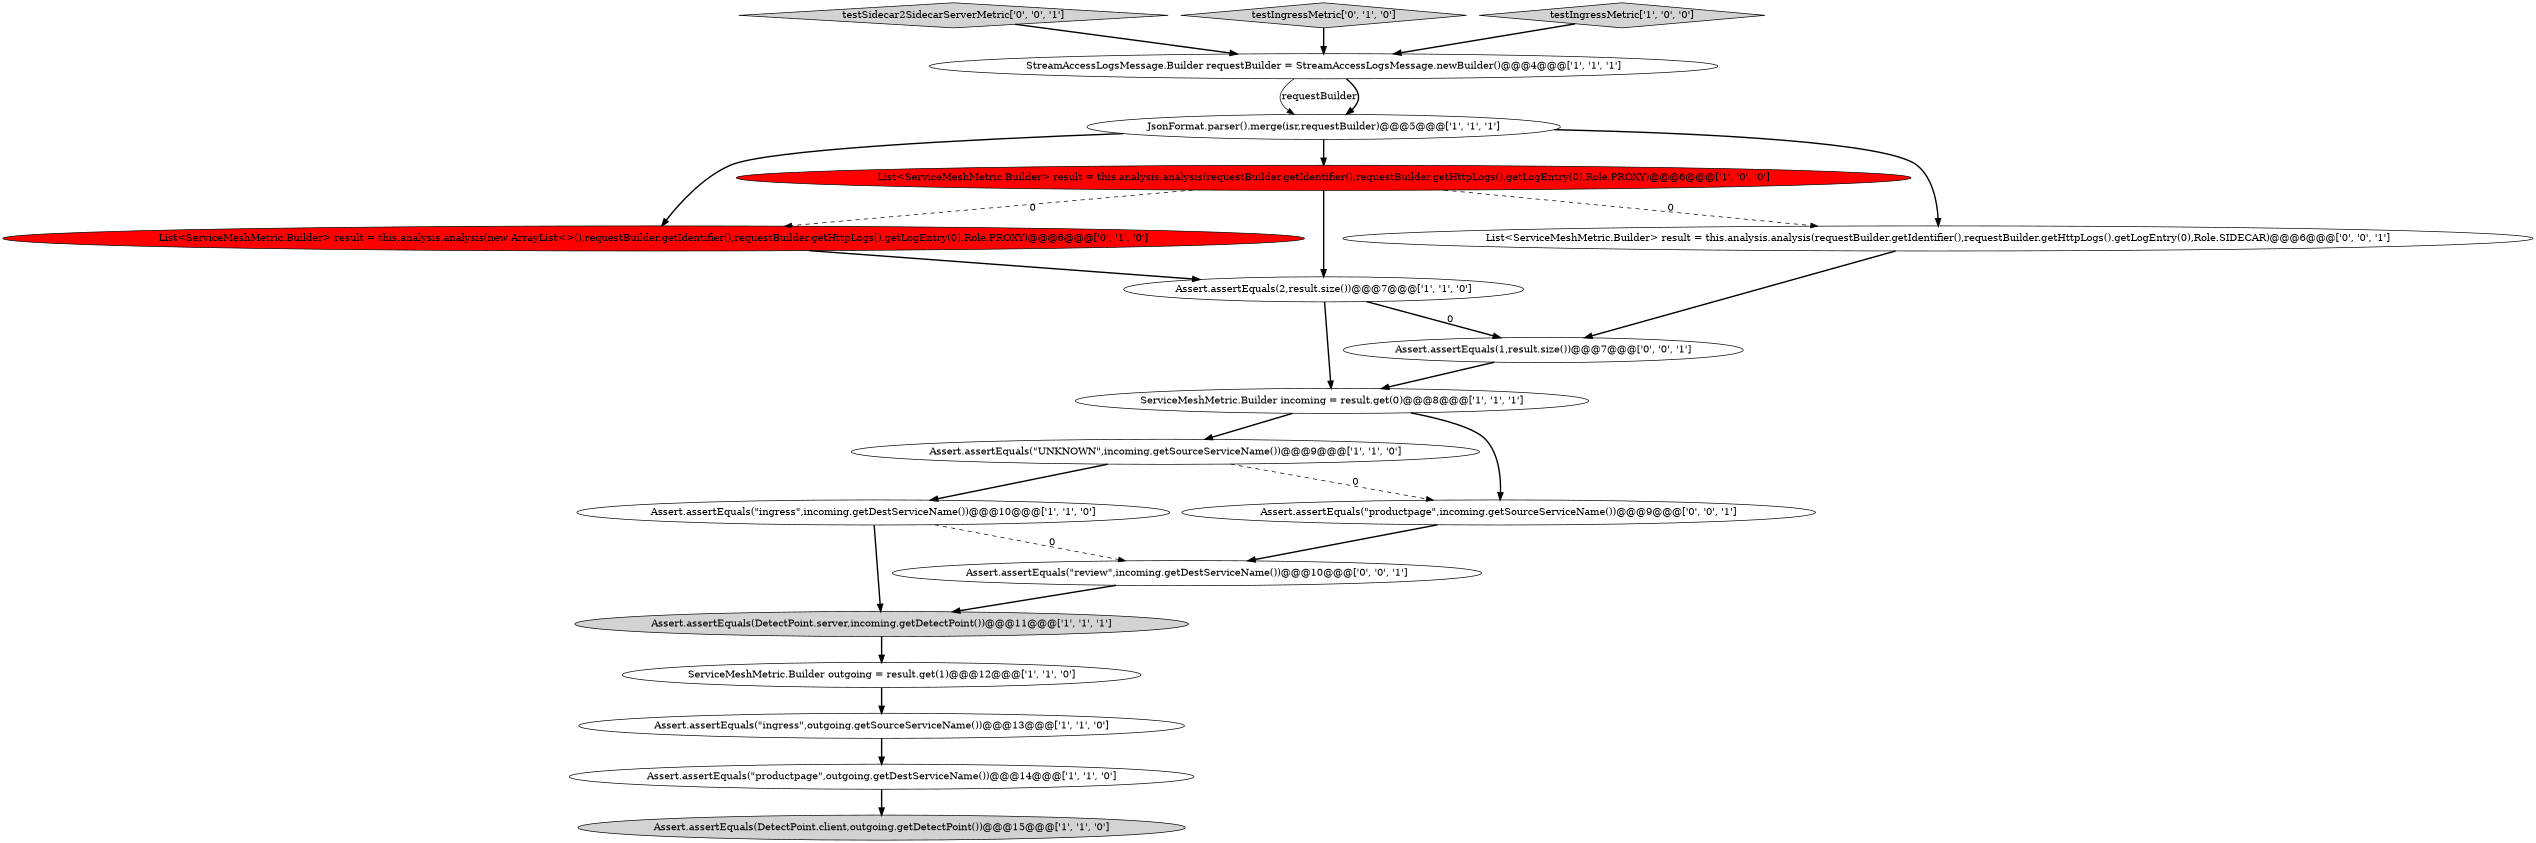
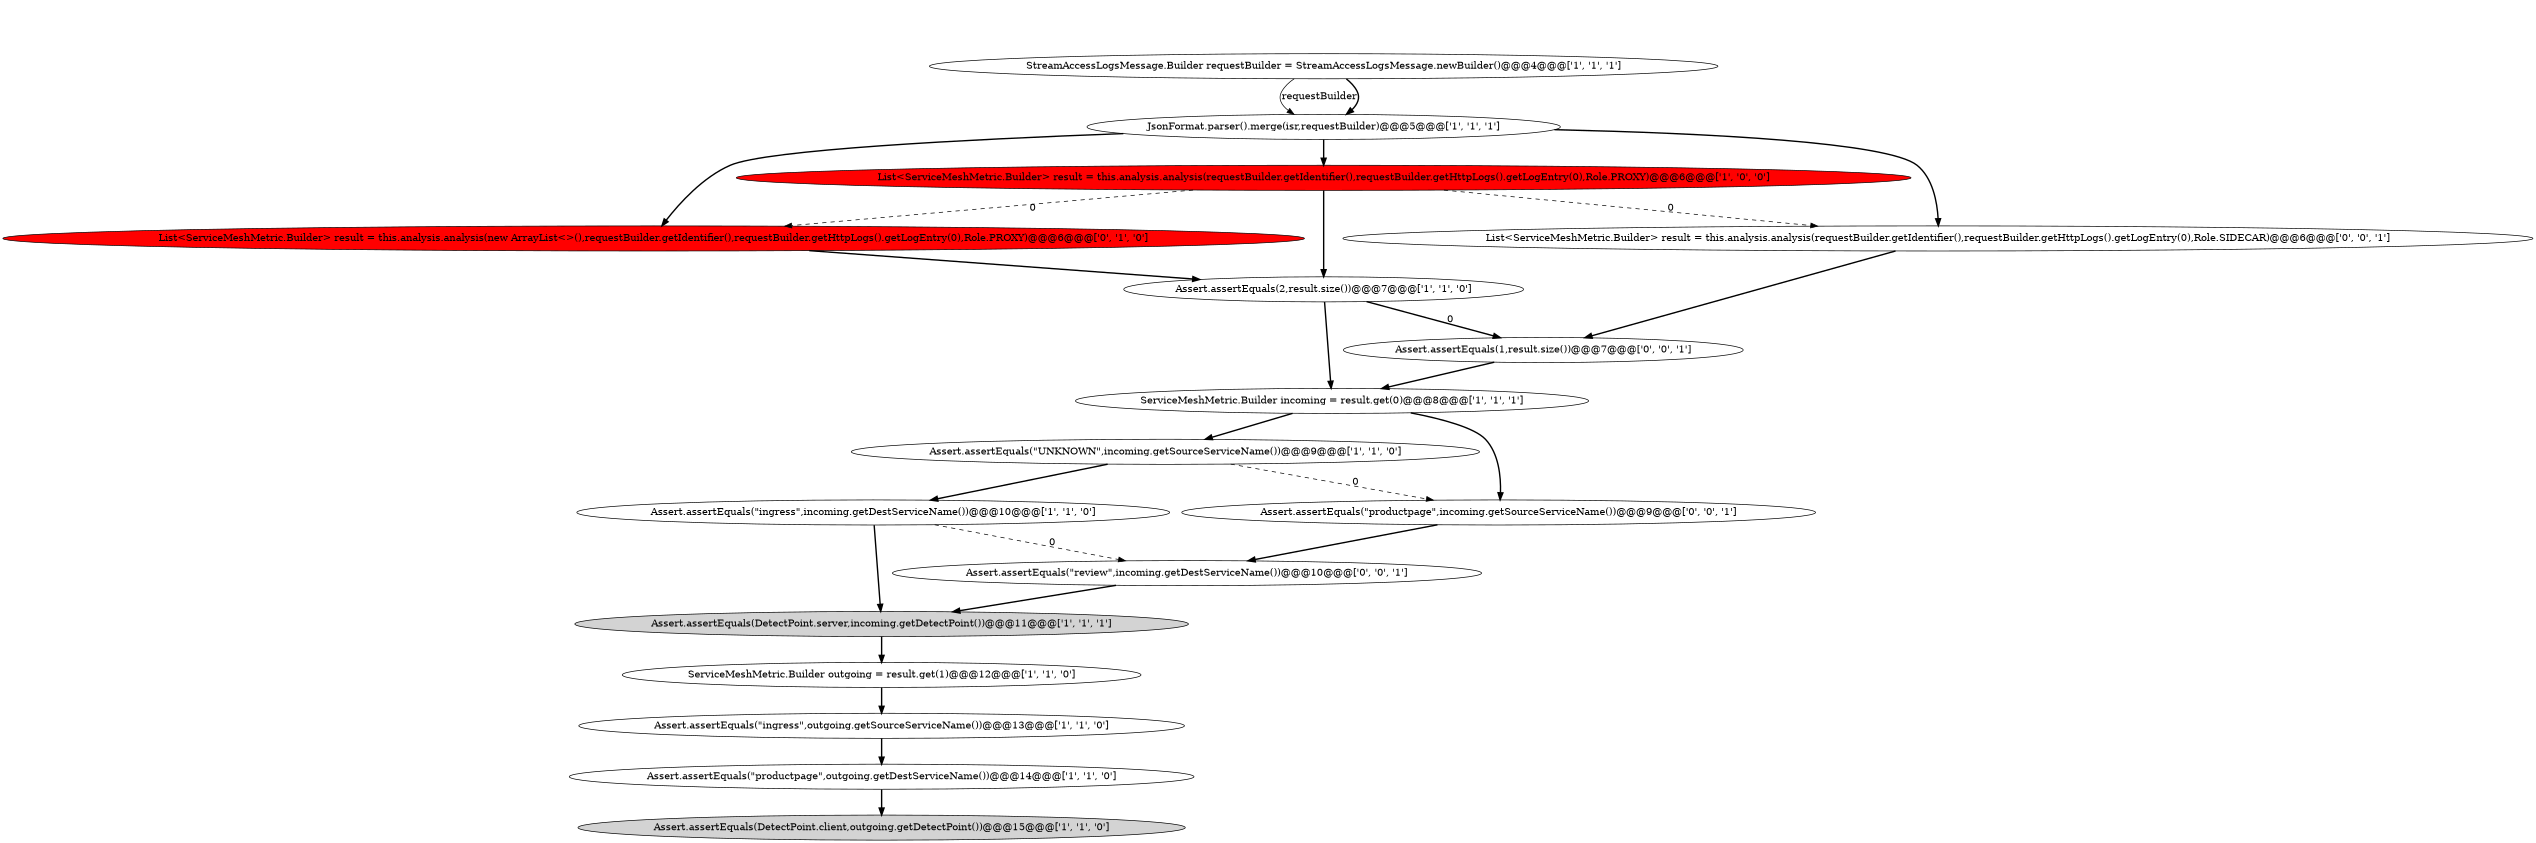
node "testSidecar2SidecarServerMetric['0', '0', '1']": removed
node "testIngressMetric['0', '1', '0']": removed
node "testIngressMetric['1', '0', '0']": removed
